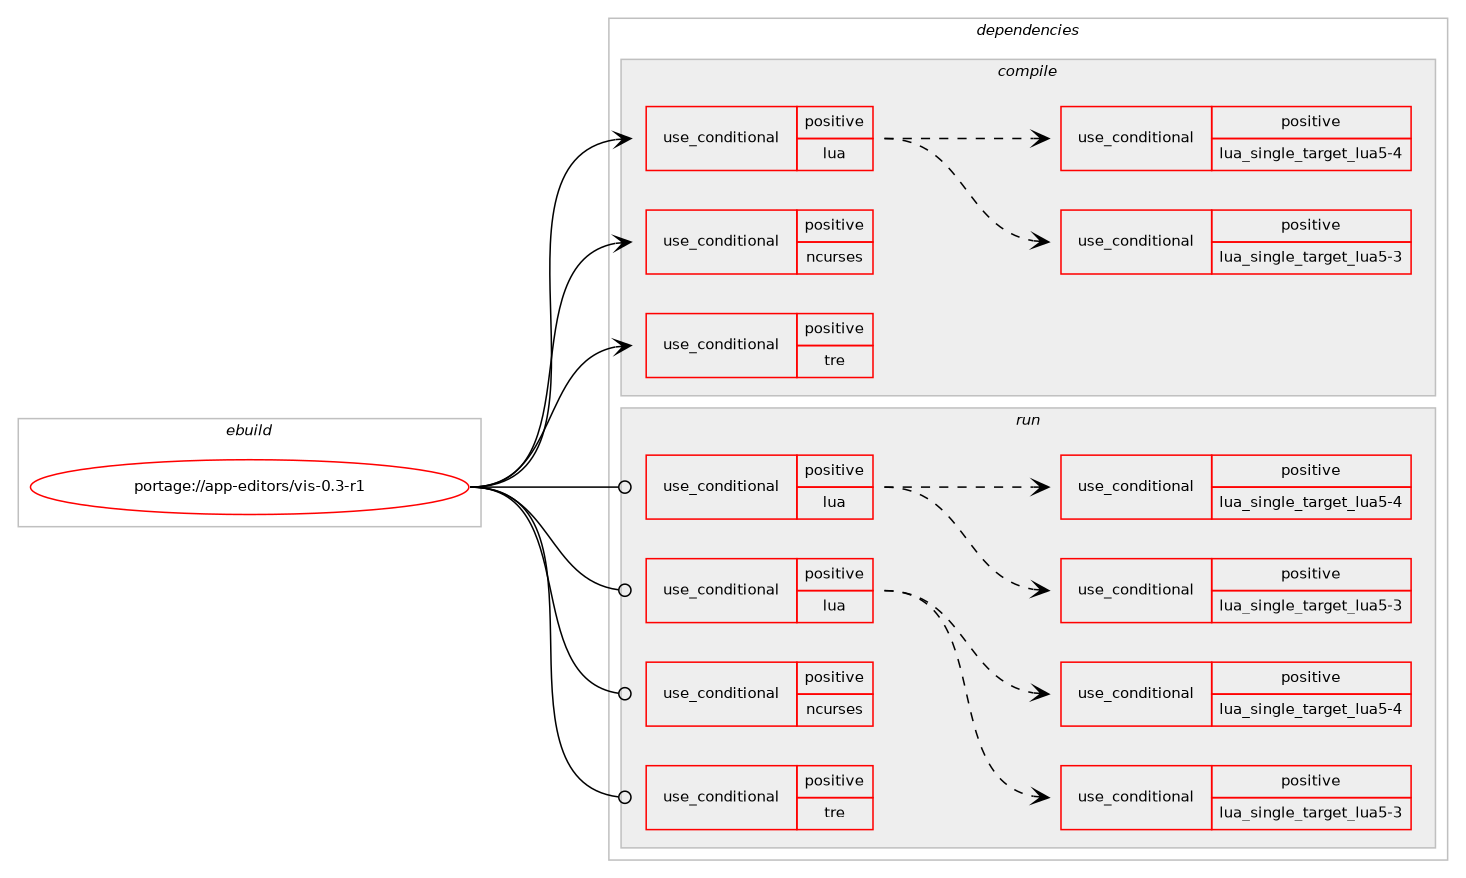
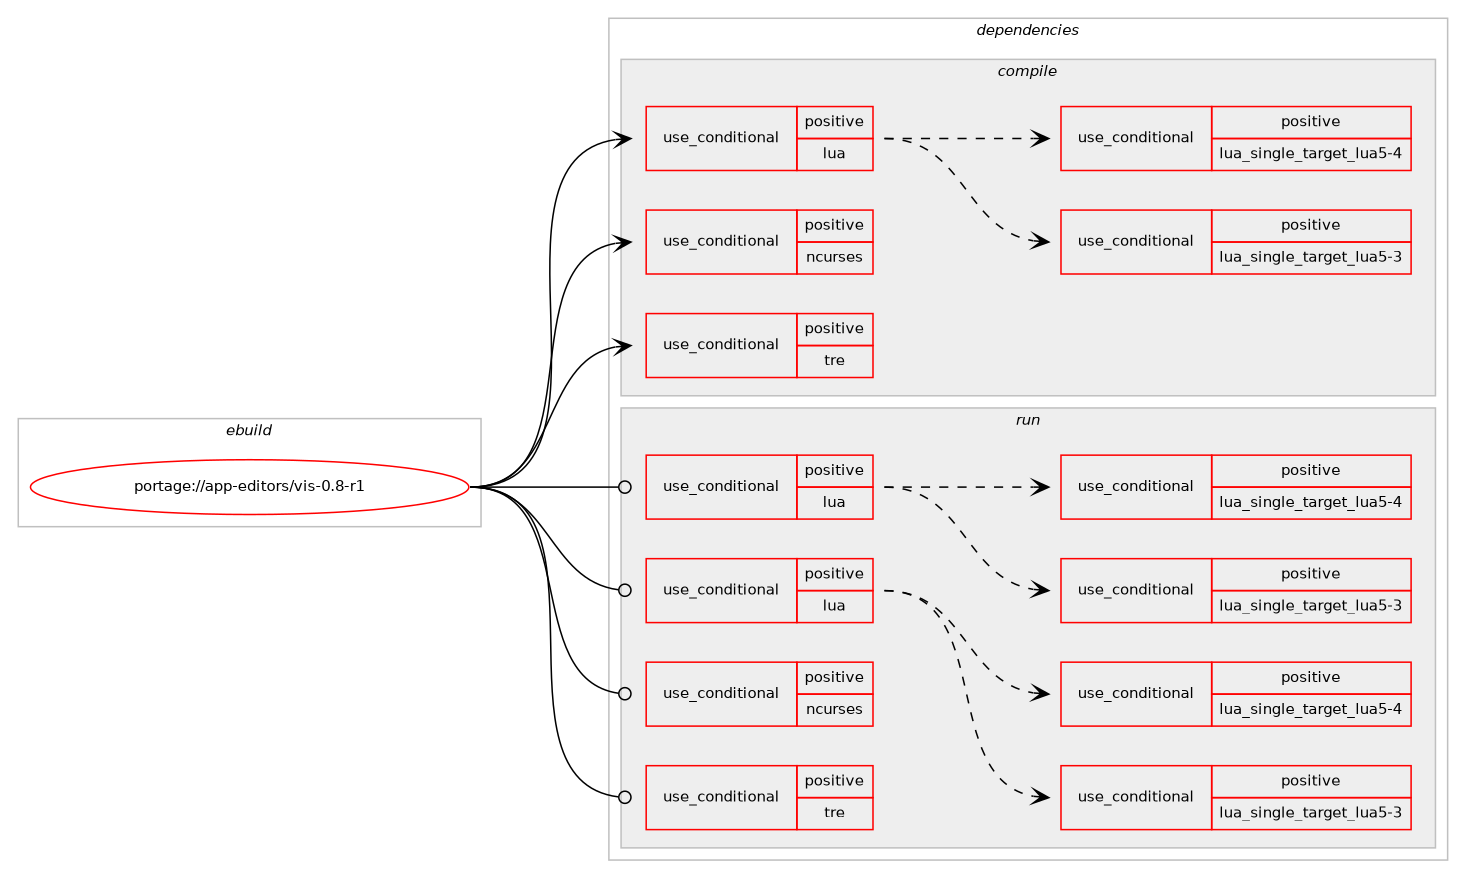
node "portage://app-editors/vis-0.3-r1": label "portage://app-editors/vis-0.3-r1" -> "portage://app-editors/vis-0.8-r1"
